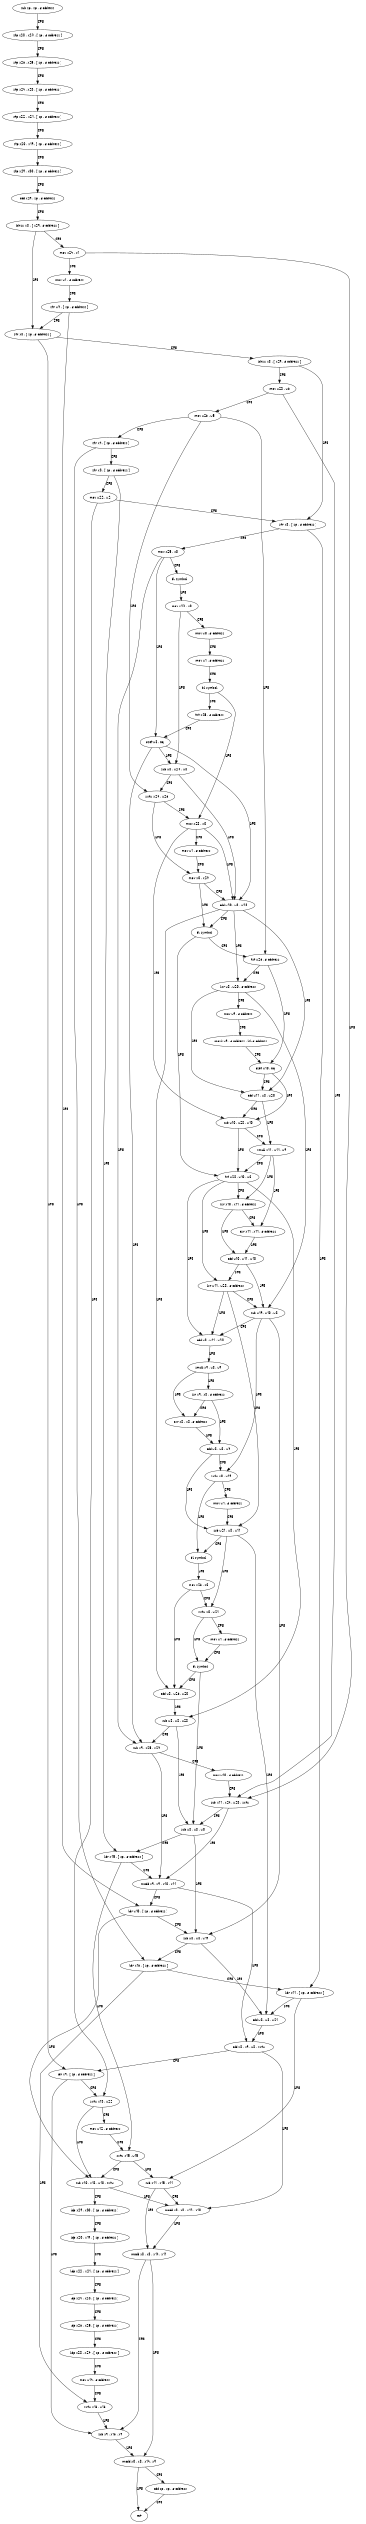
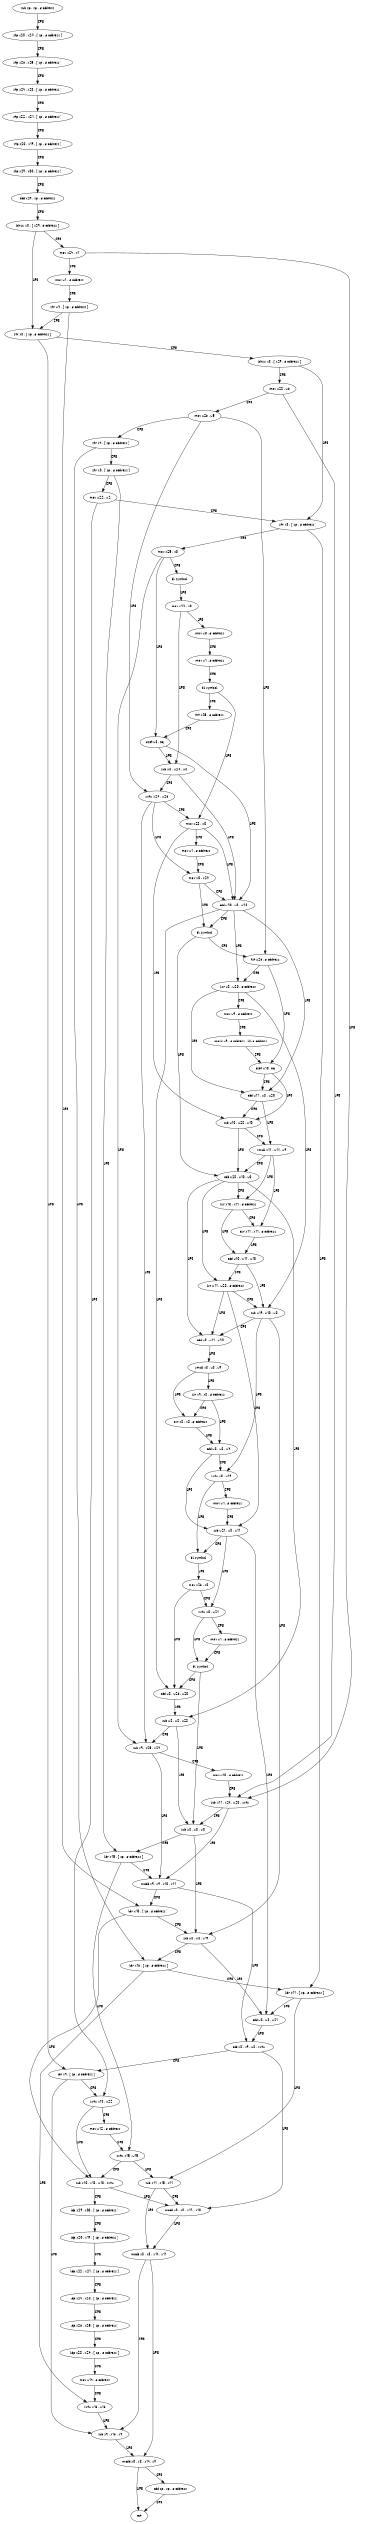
edge "mov x27 , x0" -> "mov w0 , # address": label "CFG" -> "DFG"
node "tst w28 , w10 , w0": label "tst w28 , w10 , w0" -> "add w28 , w10 , w0"
edge "cset w8 , eq" -> "sub x9 , x25 , x27": now "sxtw x27 , w26" -> "sub x9 , x25 , x27"
node "smull x9 , w8 , w9": label "smull x9 , w8 , w9" -> "smull x8 , w8 , w9"
